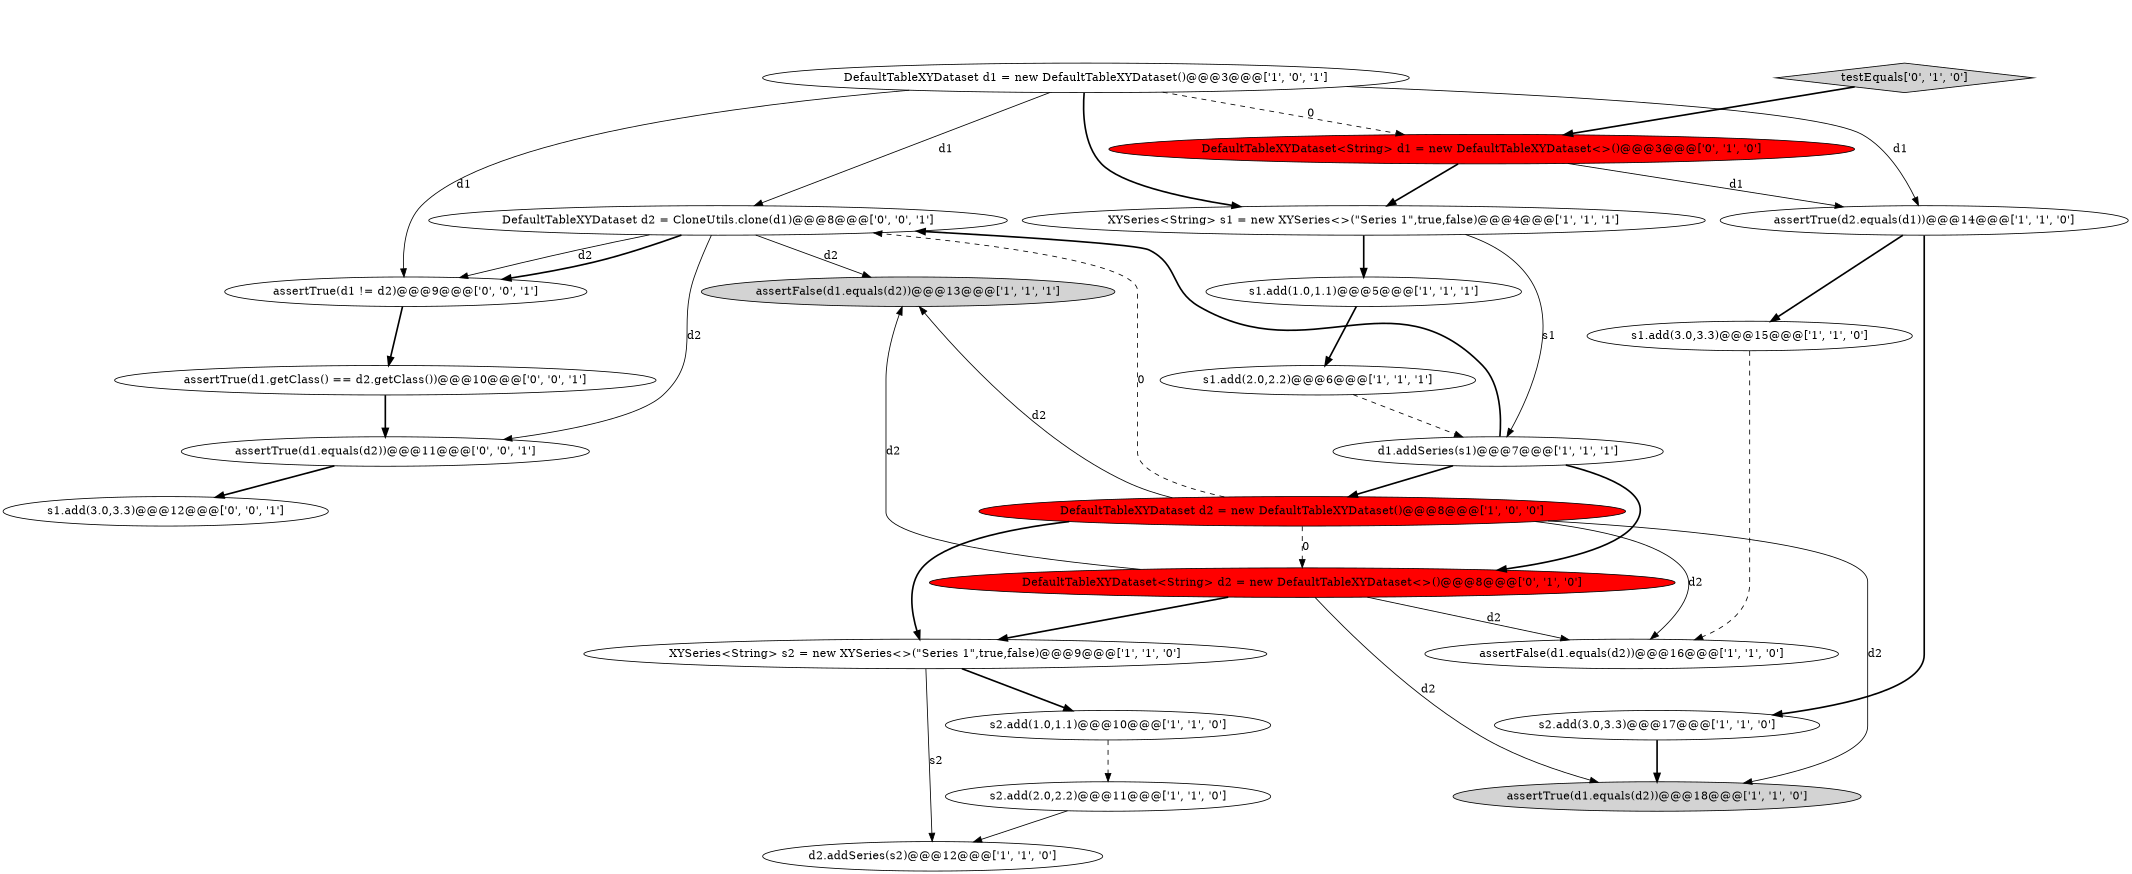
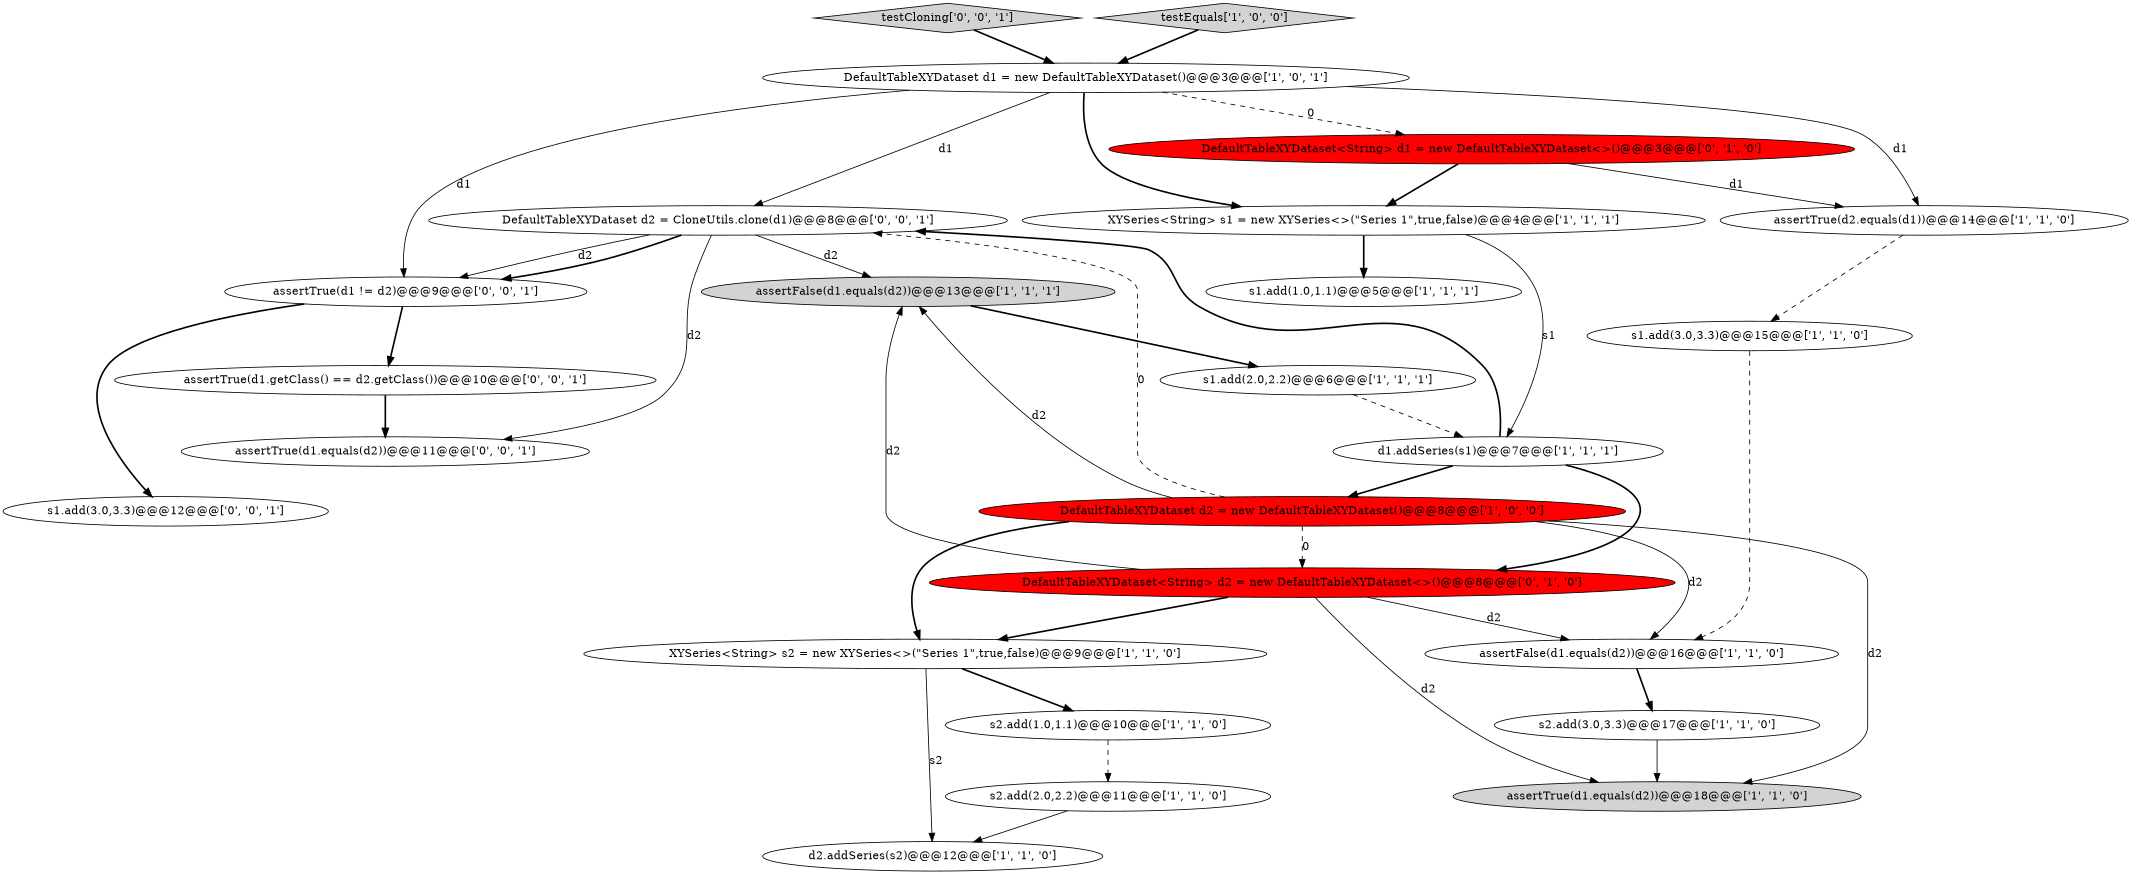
node "testCloning['0', '0', '1']": added
node "testEquals['1', '0', '0']": added
node "testEquals['0', '1', '0']": removed
edge "assertTrue(d2.equals(d1))@@@14@@@['1', '1', '0']" -> "s1.add(3.0,3.3)@@@15@@@['1', '1', '0']": style bold -> dashed
edge "s1.add(1.0,1.1)@@@5@@@['1', '1', '1']" -> "s1.add(2.0,2.2)@@@6@@@['1', '1', '1']": now "assertFalse(d1.equals(d2))@@@13@@@['1', '1', '1']" -> "s1.add(2.0,2.2)@@@6@@@['1', '1', '1']"
edge "assertTrue(d1.equals(d2))@@@11@@@['0', '0', '1']" -> "s1.add(3.0,3.3)@@@12@@@['0', '0', '1']": now "assertTrue(d1 != d2)@@@9@@@['0', '0', '1']" -> "s1.add(3.0,3.3)@@@12@@@['0', '0', '1']"
edge "assertTrue(d2.equals(d1))@@@14@@@['1', '1', '0']" -> "s2.add(3.0,3.3)@@@17@@@['1', '1', '0']": now "assertFalse(d1.equals(d2))@@@16@@@['1', '1', '0']" -> "s2.add(3.0,3.3)@@@17@@@['1', '1', '0']"
edge "s2.add(3.0,3.3)@@@17@@@['1', '1', '0']" -> "assertTrue(d1.equals(d2))@@@18@@@['1', '1', '0']": style bold -> solid
